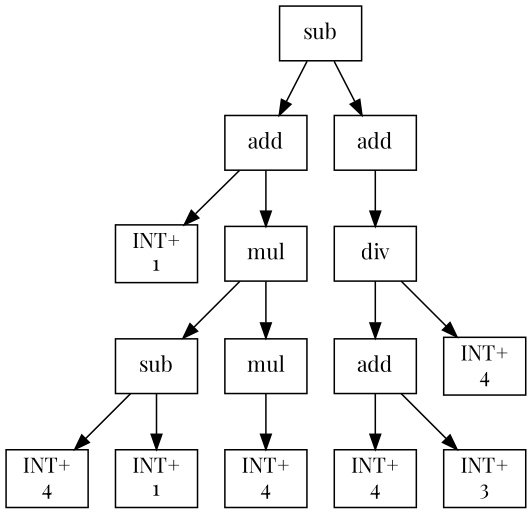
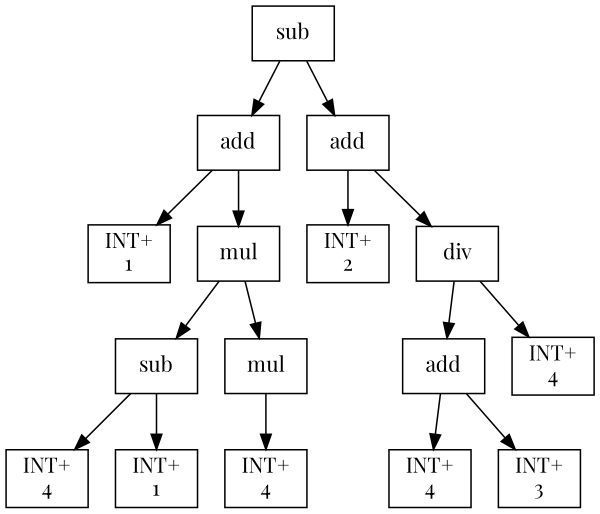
node "INT+ 2": added
